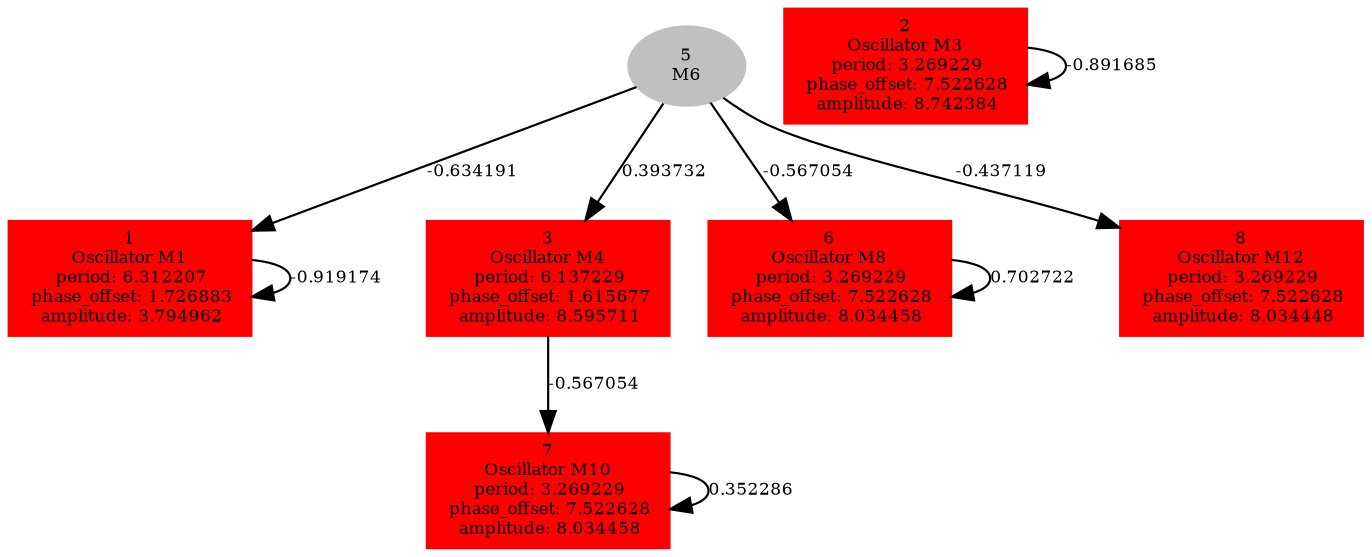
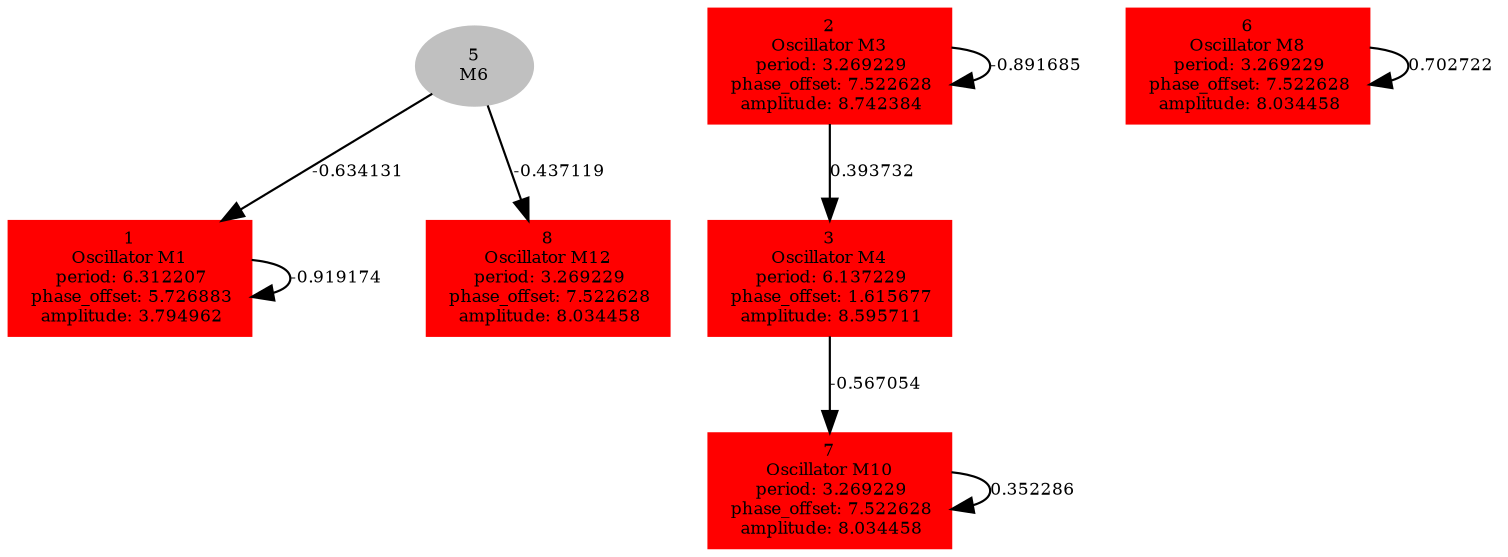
edge "5" -> "6": removed, label "-0.567054"
edge "5" -> "3": now "2" -> "3"
edge "5" -> "1": label "-0.634191 " -> "-0.634131 "
node "1": text "phase_offset: 1.726883" -> "phase_offset: 5.726883"
node "8": text "amplitude: 8.034448" -> "amplitude: 8.034458"
